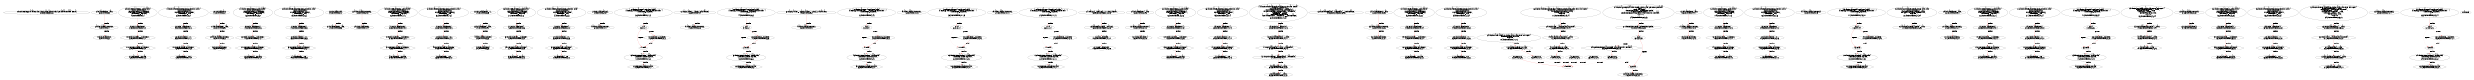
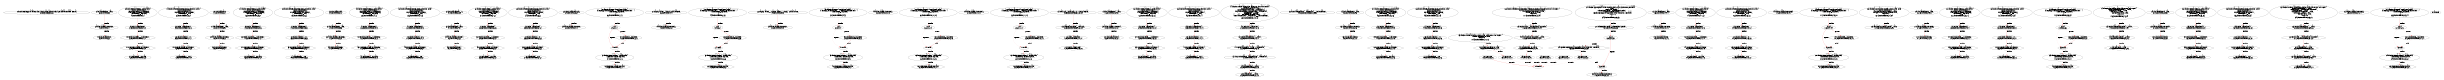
node "249_ bool claimed_TOD40 = false; 1509-new_variable-250-250": added
edge "37_ bool claimed_TOD38 = false; 209-new_variable-38-38" -> "38_ address payable owner_TOD38; 215-new_variable-39-39": added, label "next_line"
